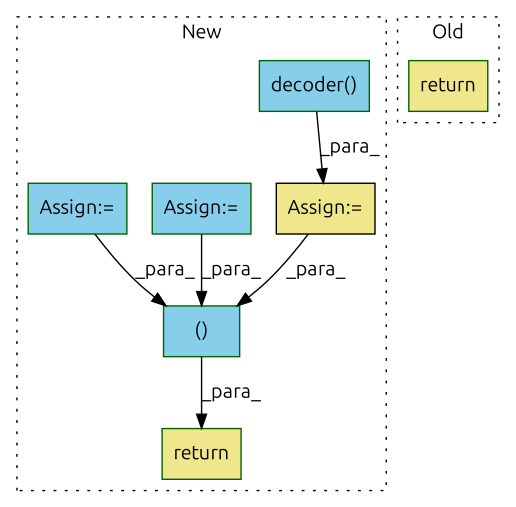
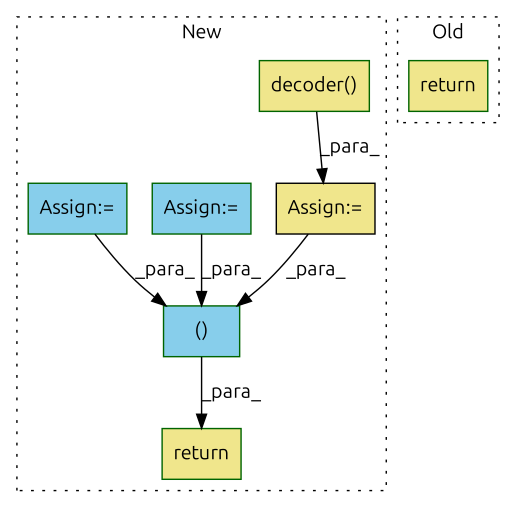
node "decoder()": fillcolor skyblue -> khaki
